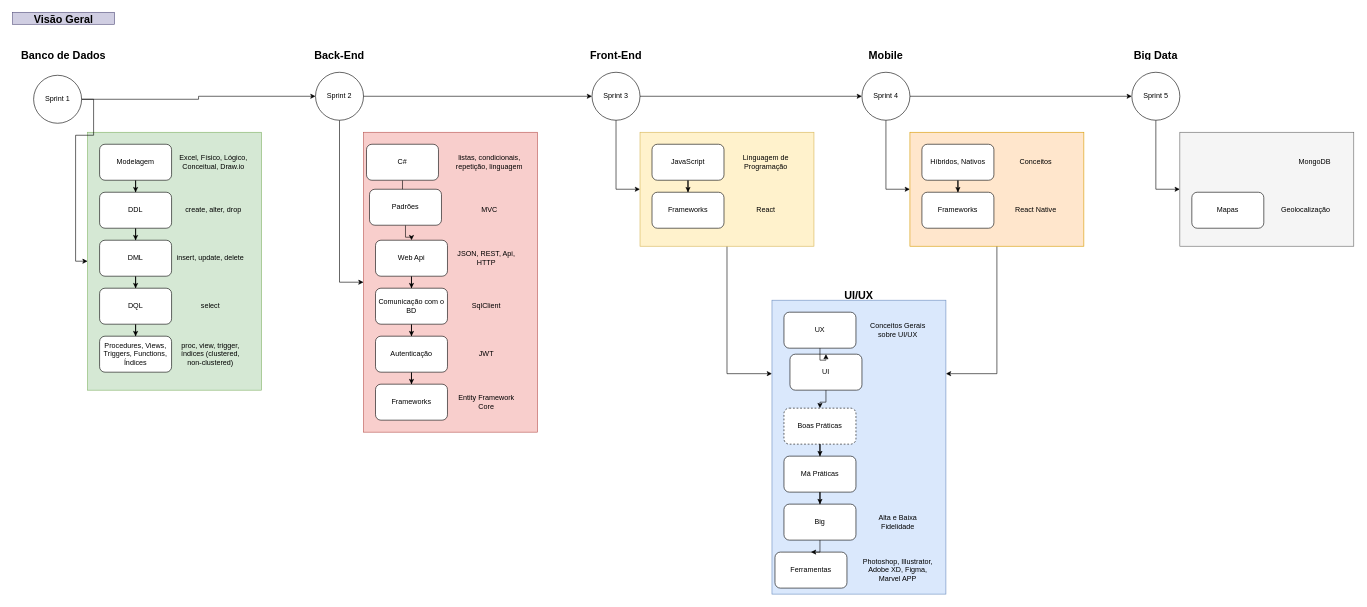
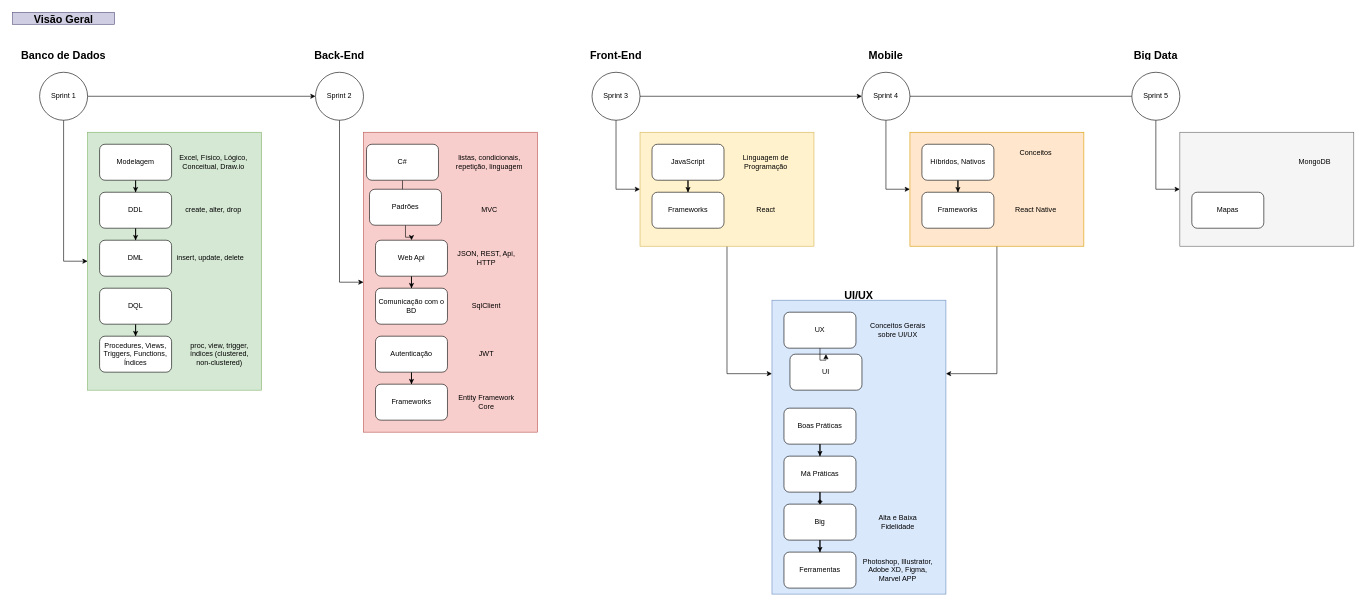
edge "Sprint 2" -> "Sprint 3": removed
edge "Sprint 4" -> "Sprint 5": arrowhead classic -> none
node "Sprint 1": moved (57, 99) -> (63, 96)
node "Conceitos": moved (1036, 162) -> (1036, 153)
node "Geolocalização": removed
edge "DML" -> "DQL": removed
node "select": removed
edge "Comunicação com o BD" -> "Autenticação": removed
node "proc, view, trigger, índices (clustered, non-clustered)": moved (210, 354) -> (219, 354)
edge "UI" -> "Boas Práticas": removed
node "Boas Práticas": style dashed -> solid
edge "Má Práticas" -> "Big": arrowhead classic -> diamond
node "Ferramentas": moved (811, 570) -> (820, 570)
